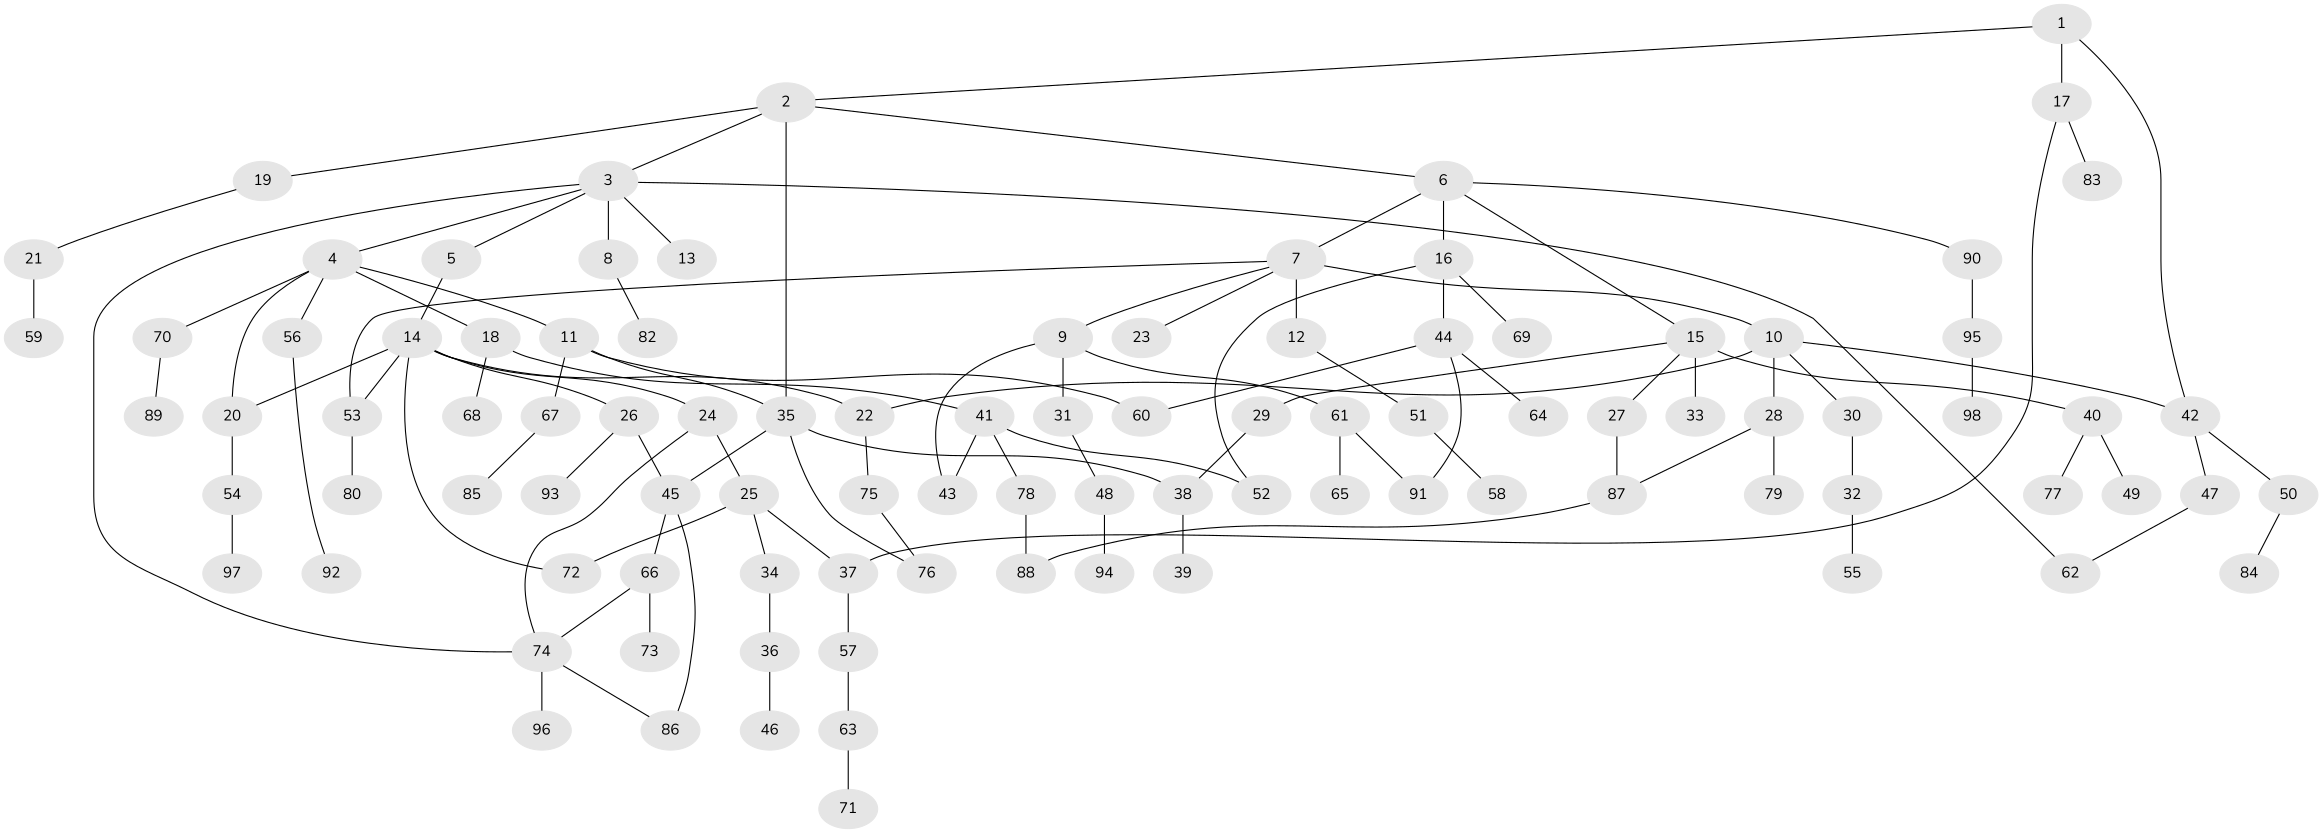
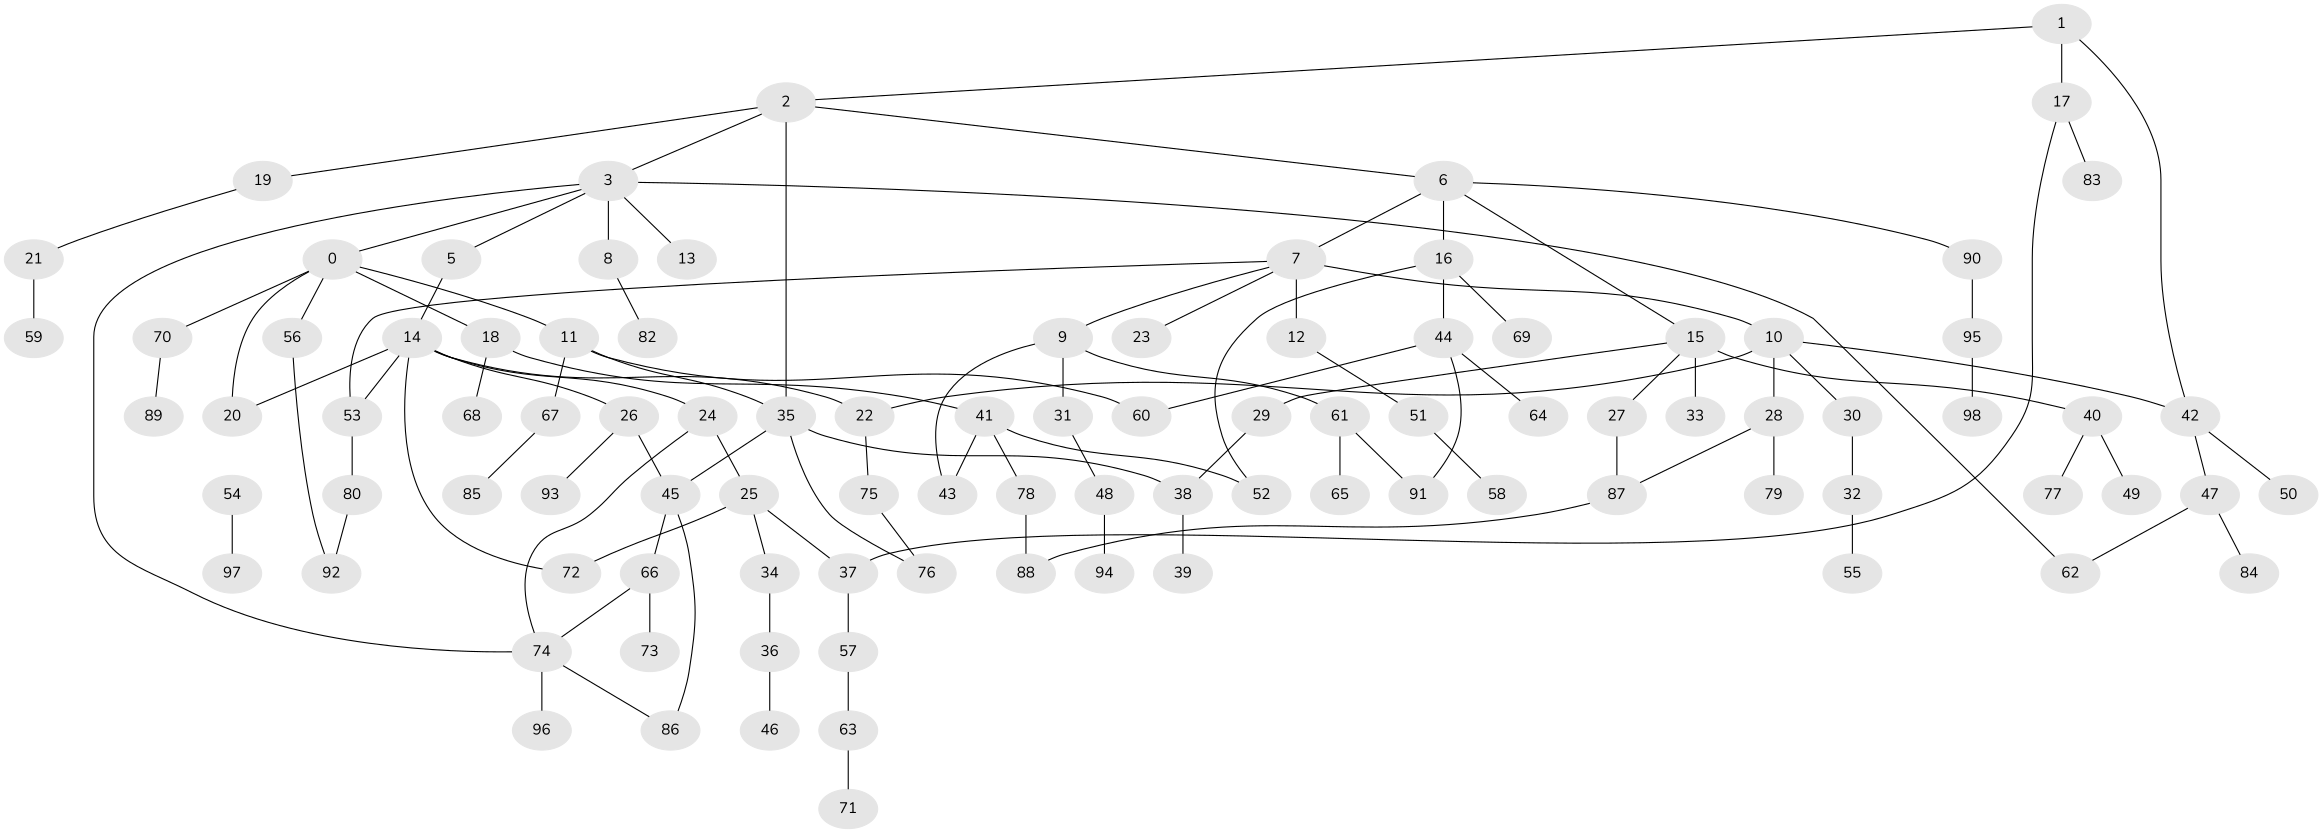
node "4": label "4" -> "0"
edge "20" -- "54": removed
edge "80" -- "92": added
edge "50" -- "84": now "47" -- "84"
